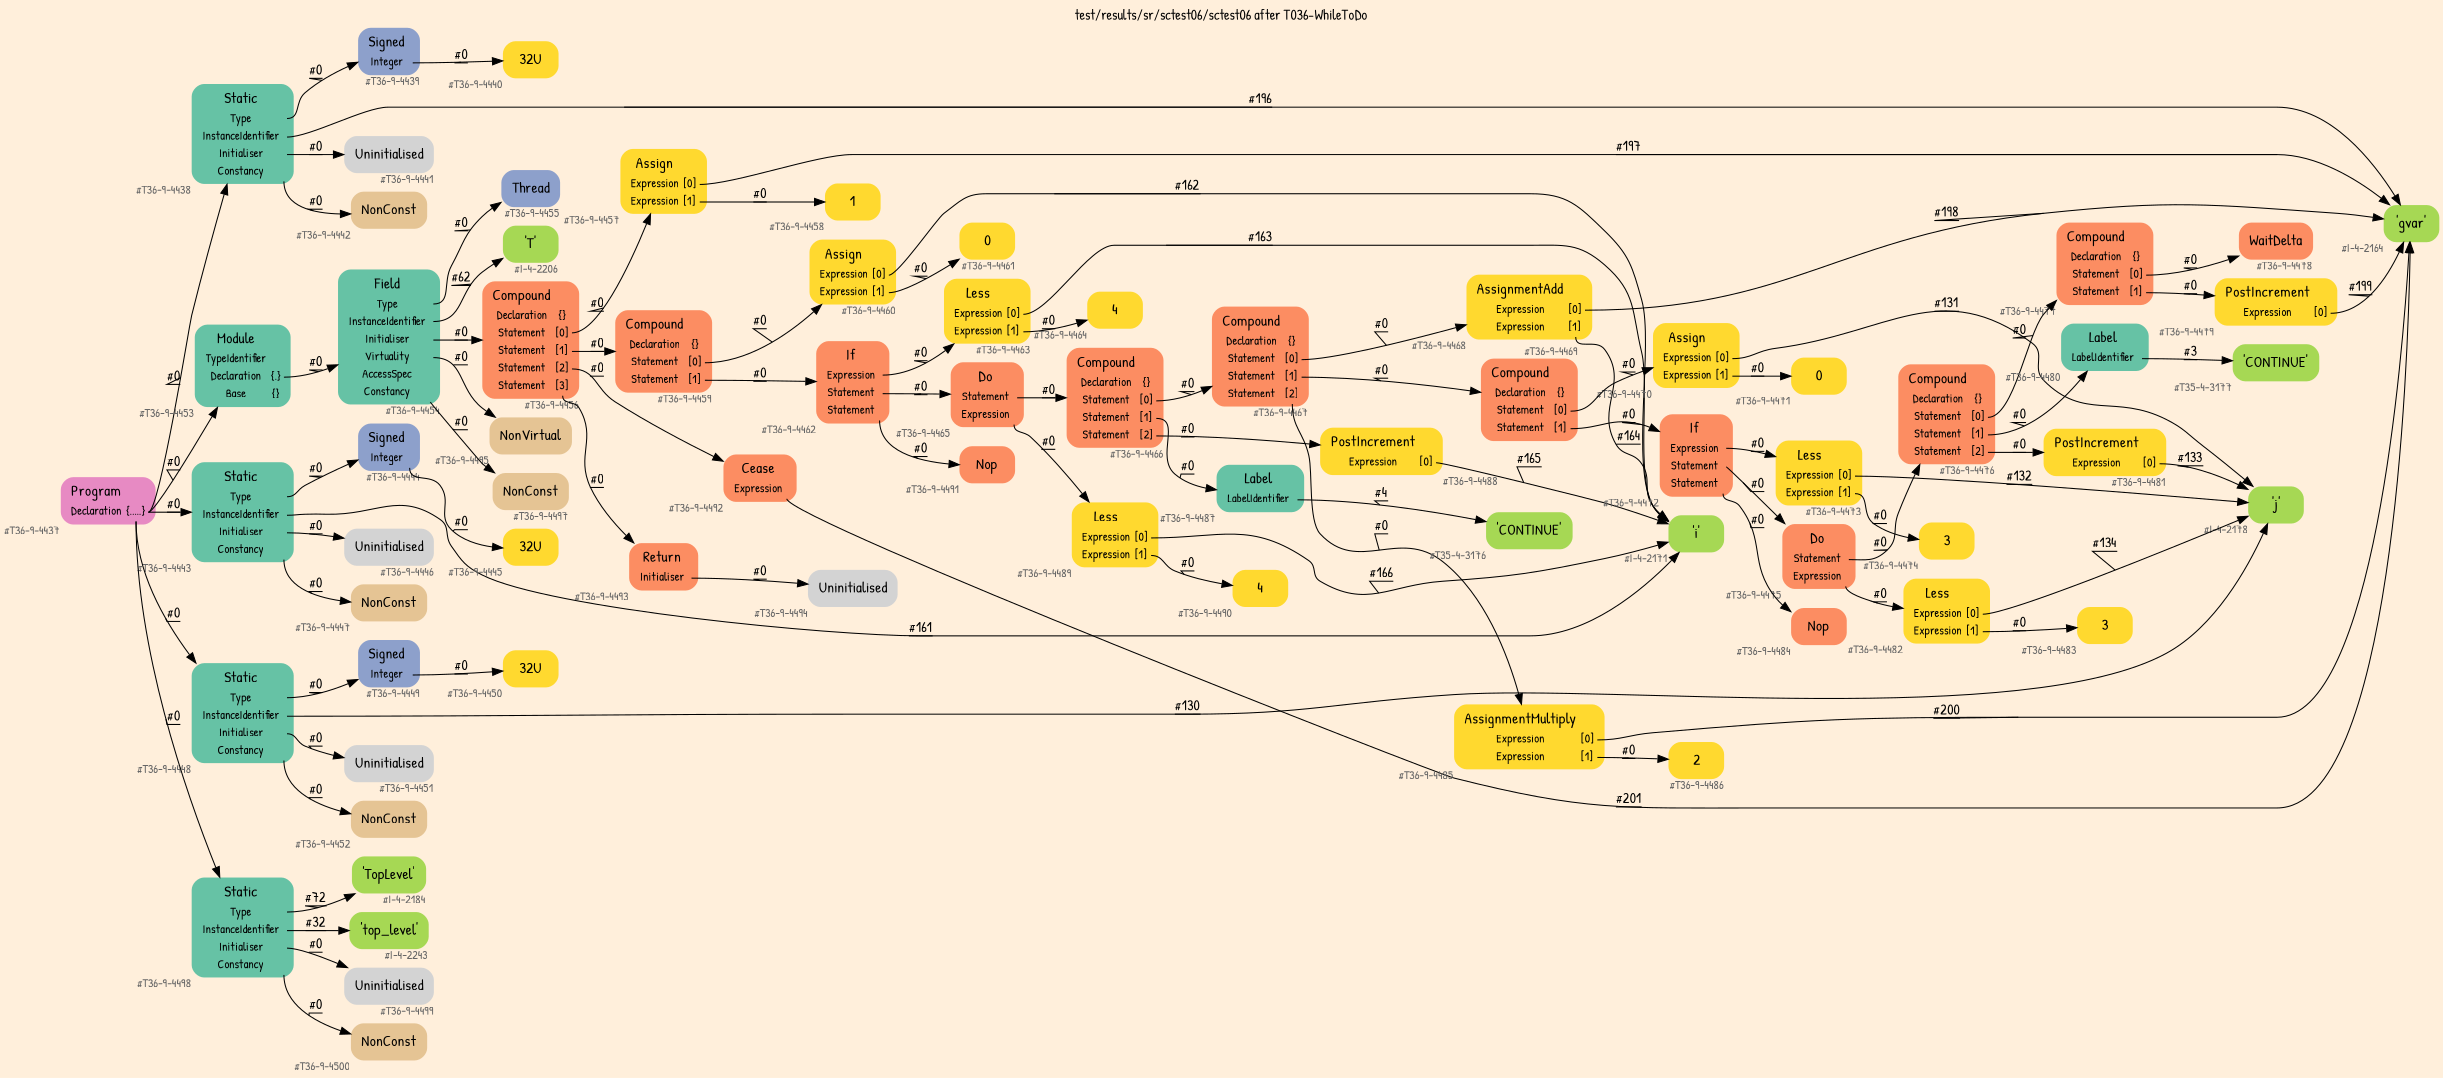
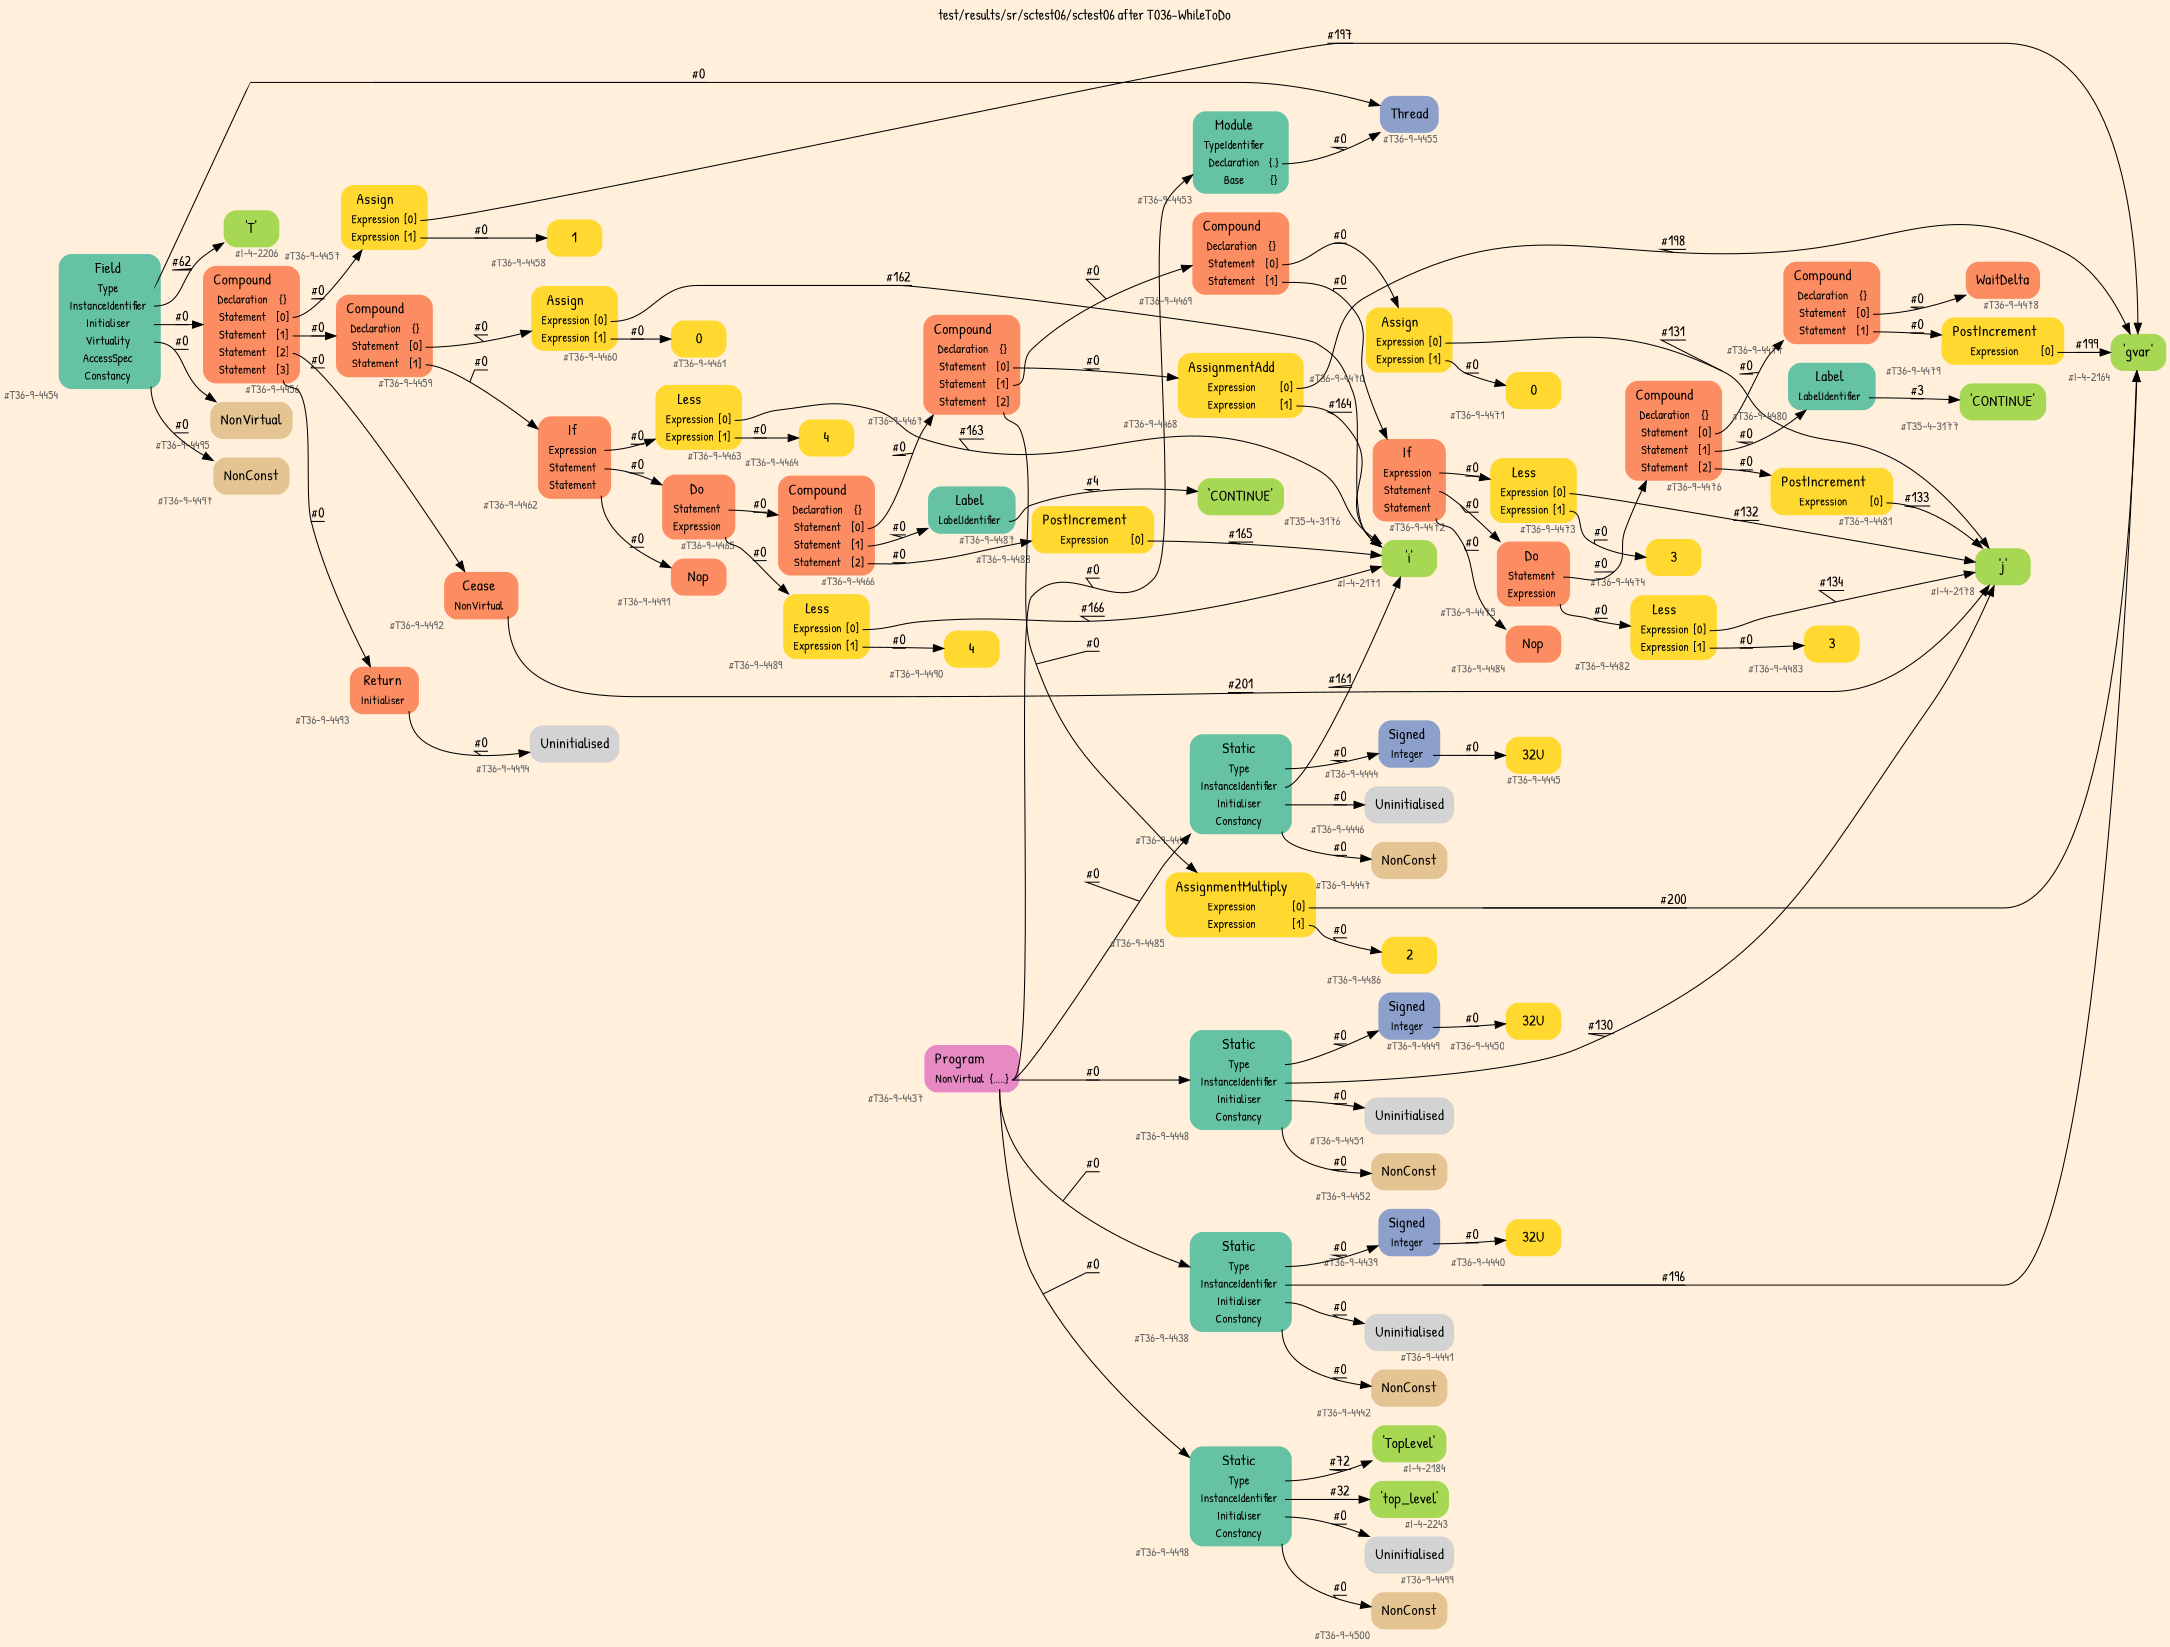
edge "Module" -> "Field": now "Module" -> "Thread"
node "Cease": text "Expression" -> "NonVirtual"
node "Program": text "Declaration" -> "NonVirtual"
edge "Cease" -> "'gvar'": now "Cease" -> "'j'"
